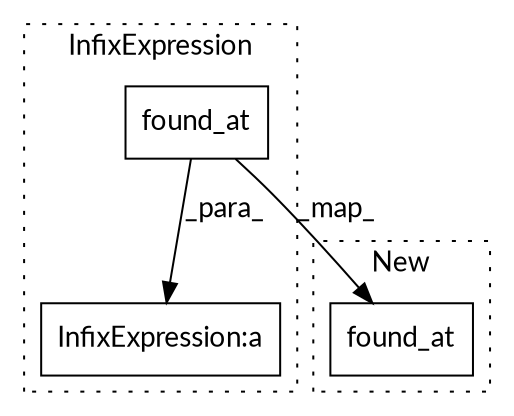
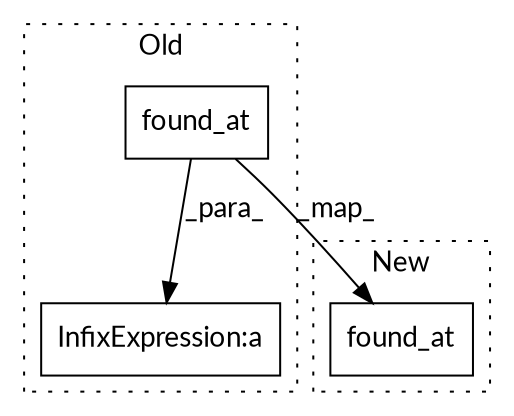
cluster "InfixExpression": label "InfixExpression" -> "Old"
